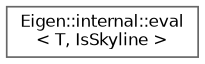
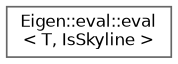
node "Eigen::internal::eval < T, IsSkyline >": label "Eigen::internal::eval < T, IsSkyline >" -> "Eigen::eval::eval < T, IsSkyline >"
